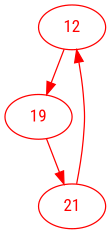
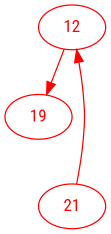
edge "19" -> "21": removed
